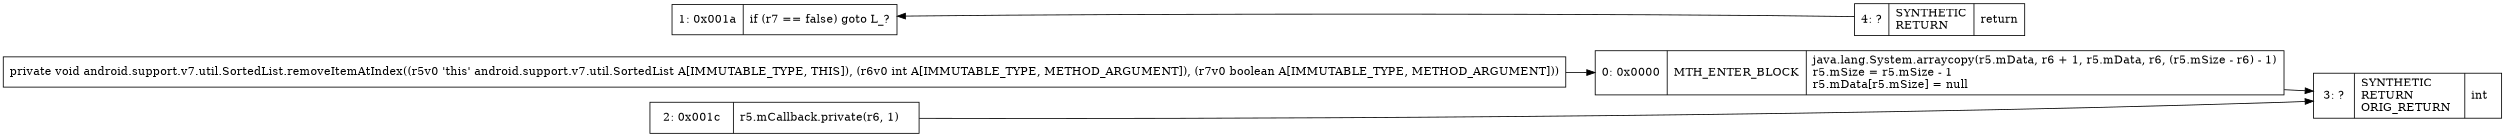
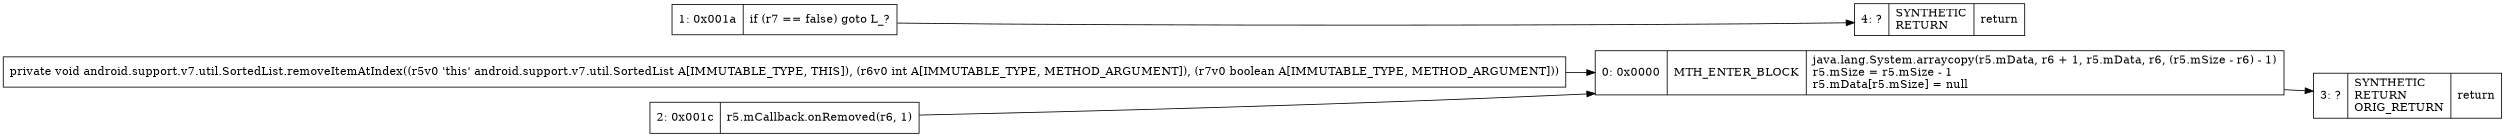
edge "4: ?" -> "1: 0x001a": reversed
node "3: ?": text "int" -> "return"
edge "2: 0x001c" -> "3: ?": now "2: 0x001c" -> "0: 0x0000"
node "2: 0x001c": text "r5.mCallback.private(r6, 1)" -> "r5.mCallback.onRemoved(r6, 1)"
